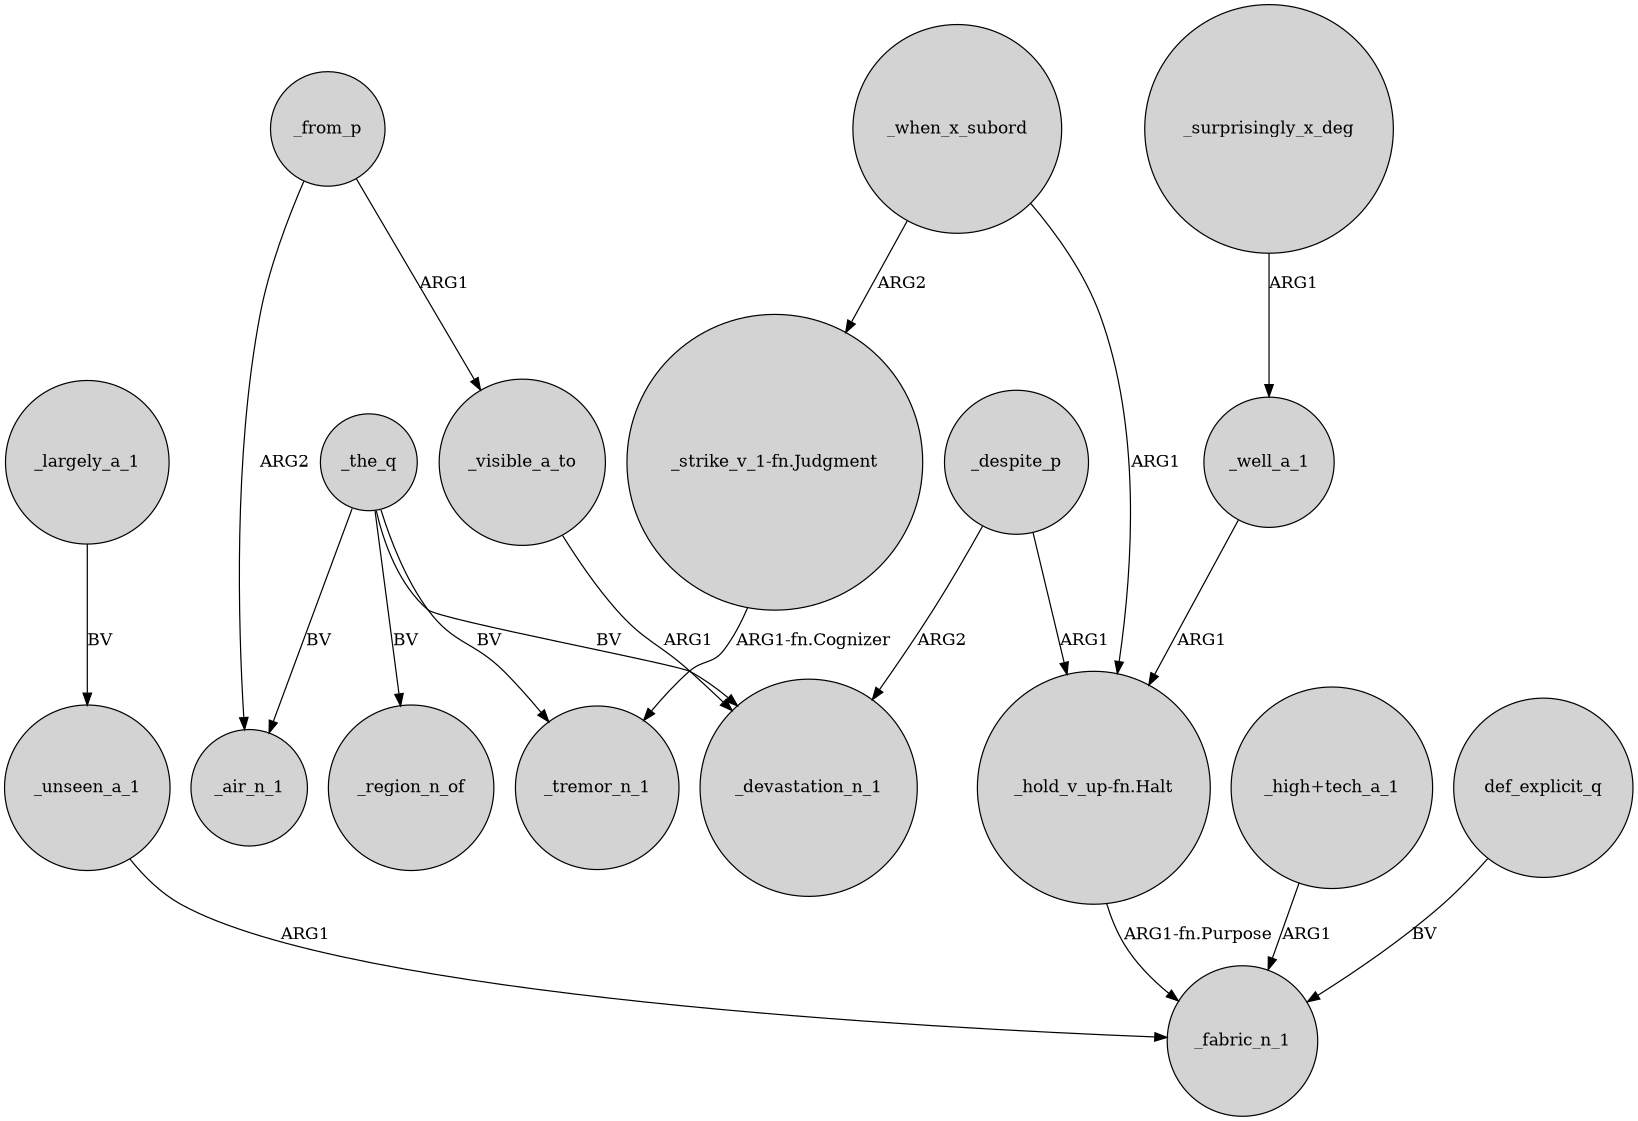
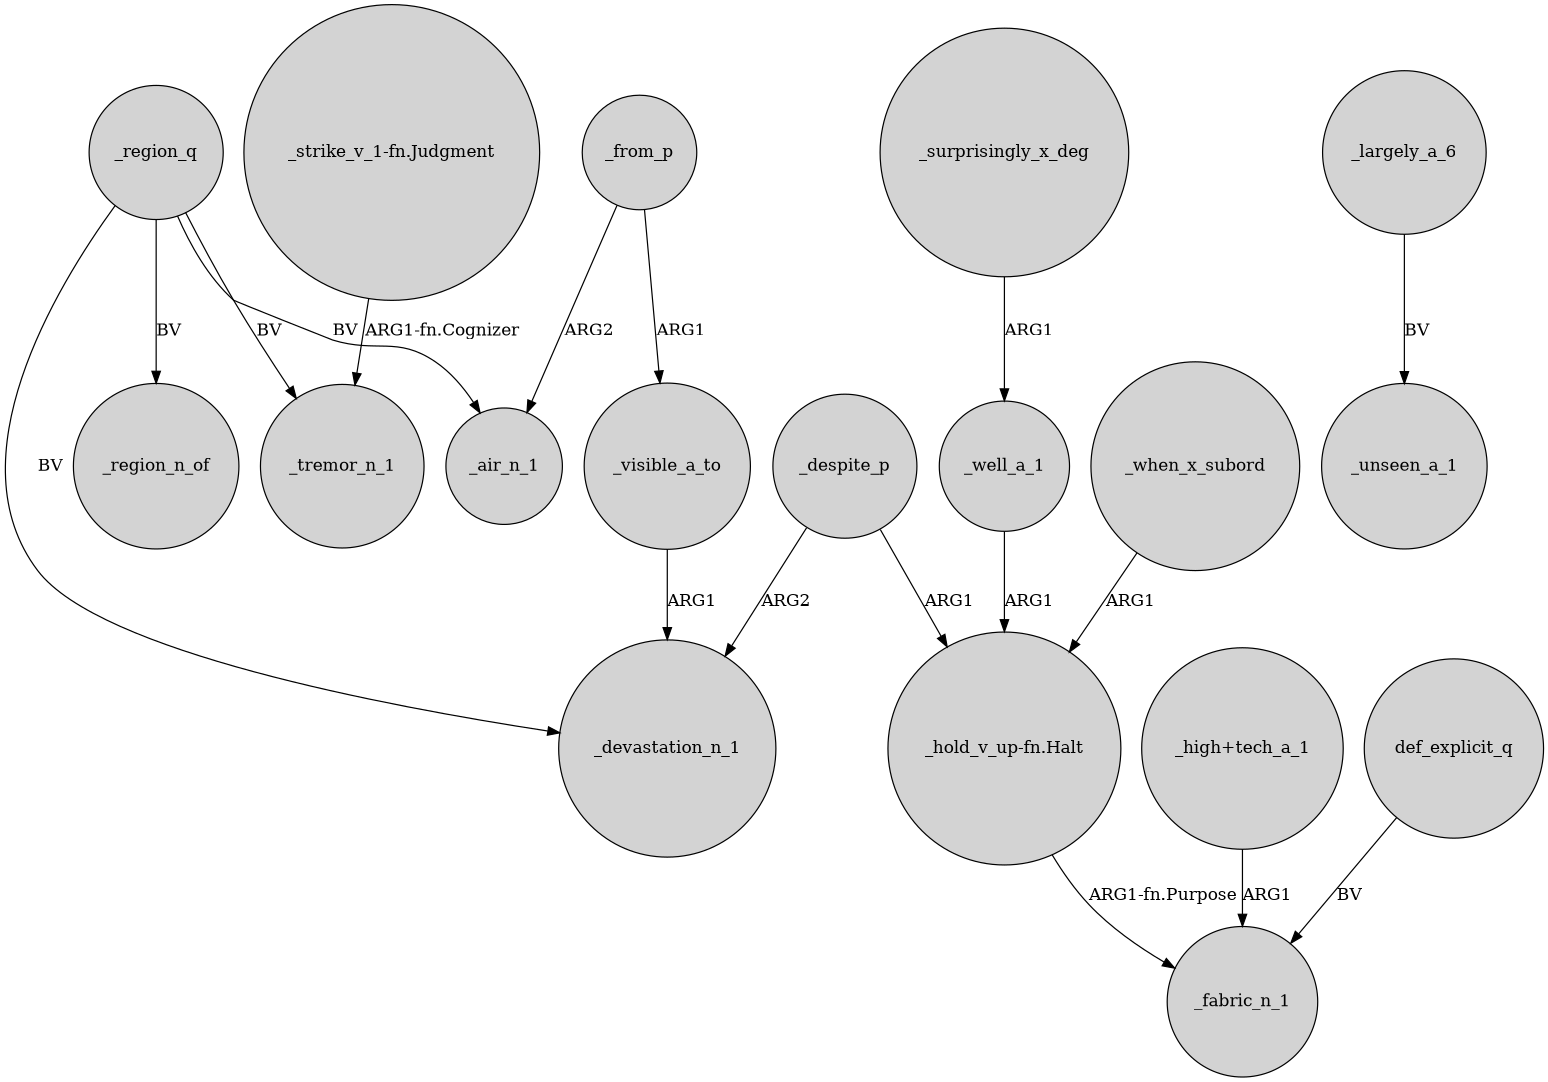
edge "_when_x_subord" -> "_strike_v_1-fn.Judgment": removed, label "ARG2"
node "_largely_a_1": label "_largely_a_1" -> "_largely_a_6"
node "_the_q": label "_the_q" -> "_region_q"
edge "_unseen_a_1" -> "_fabric_n_1": removed, label "ARG1"
